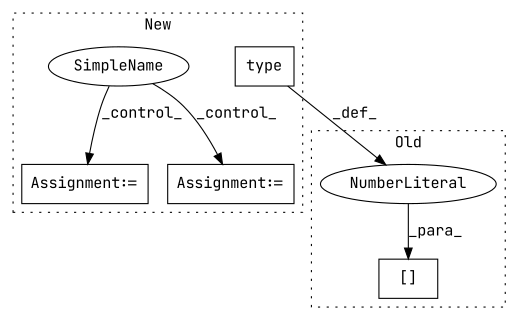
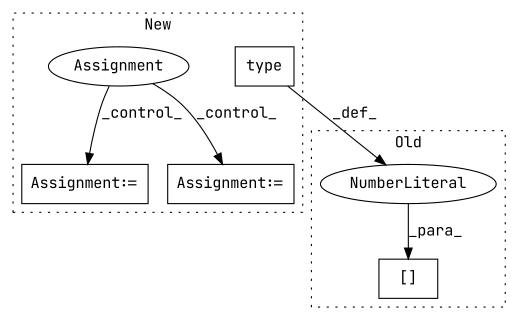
node "SimpleName": label "SimpleName" -> "Assignment"
